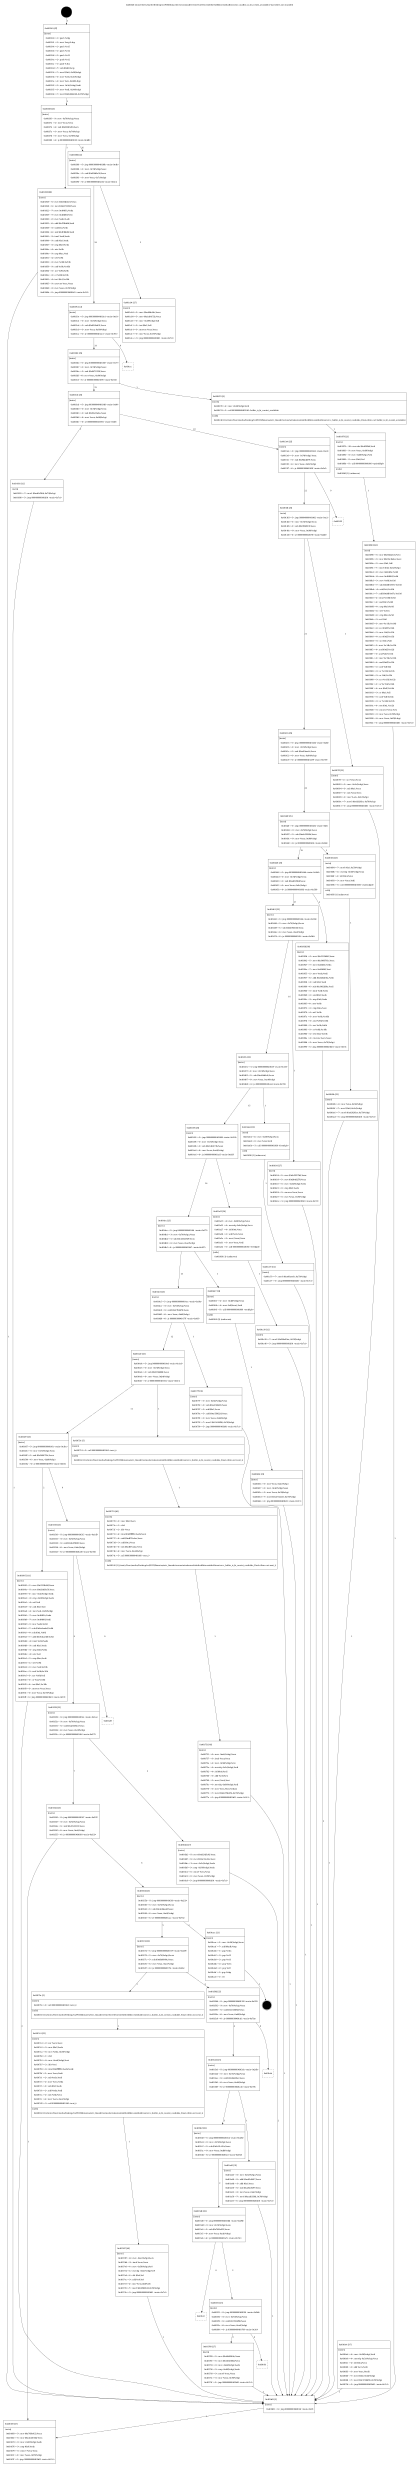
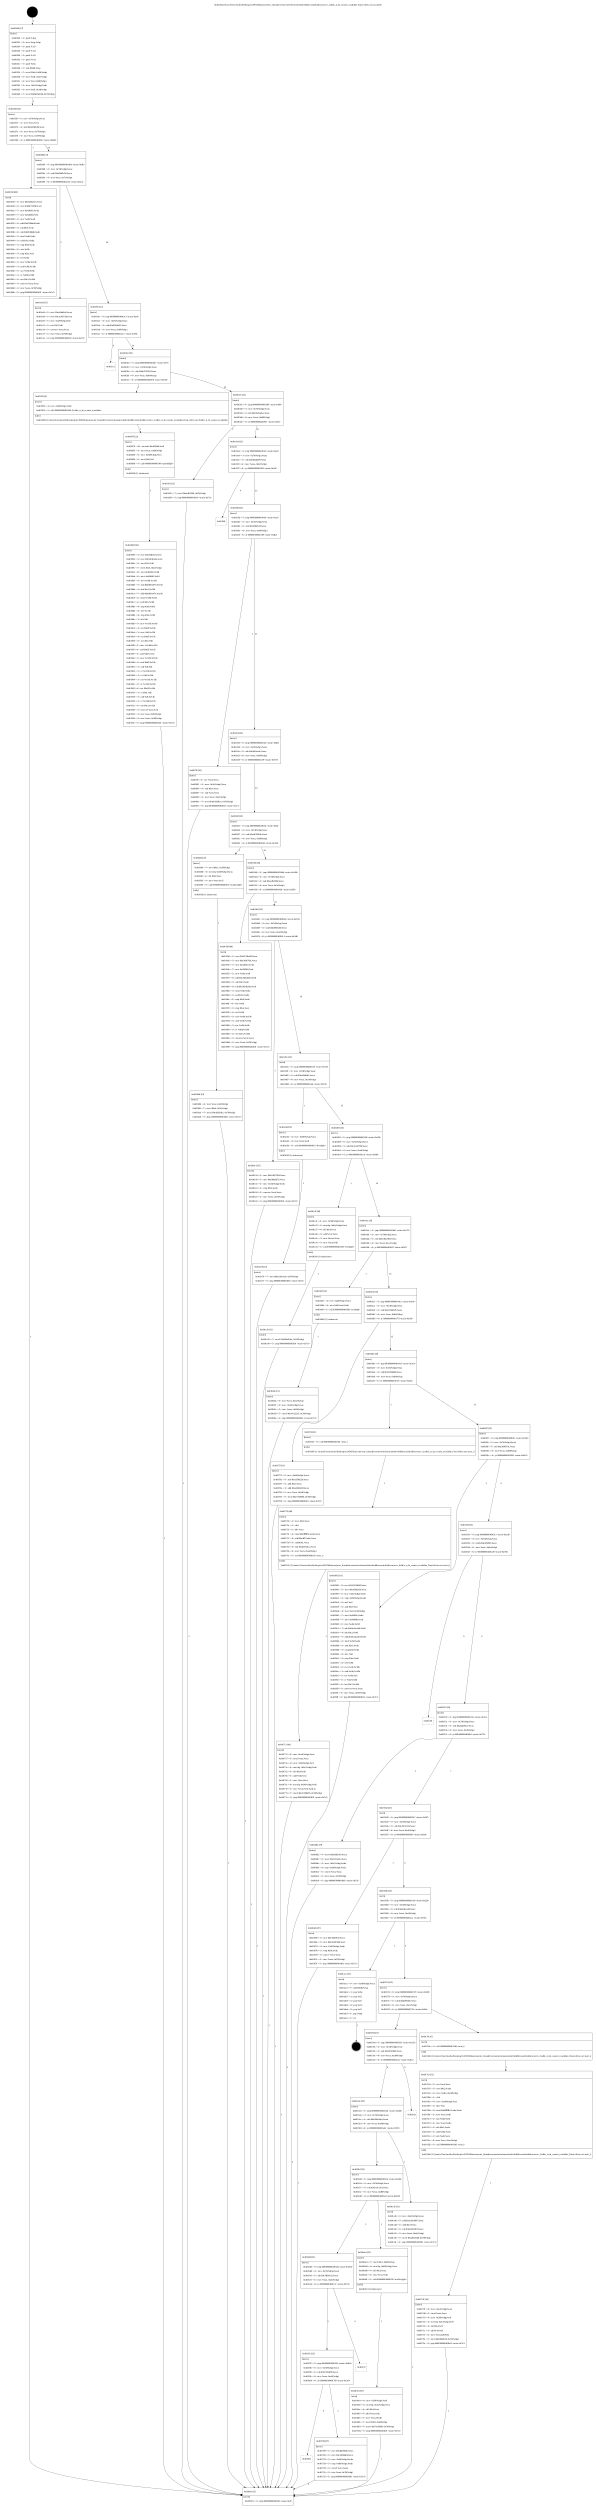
node "0x4016cd [23]": added
edge "0x401b01 [5]" -> "0x401669 [27]": reversed
